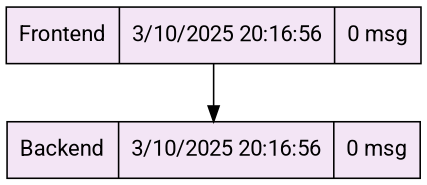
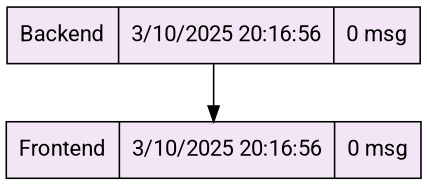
edge "Frontend" -> "Backend": reversed
